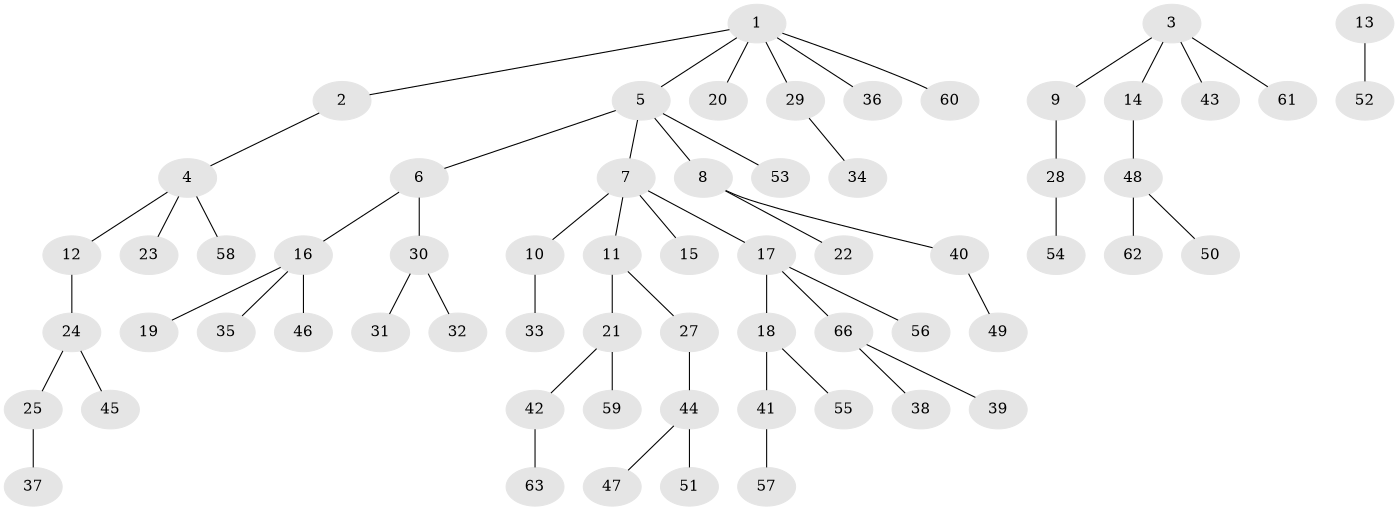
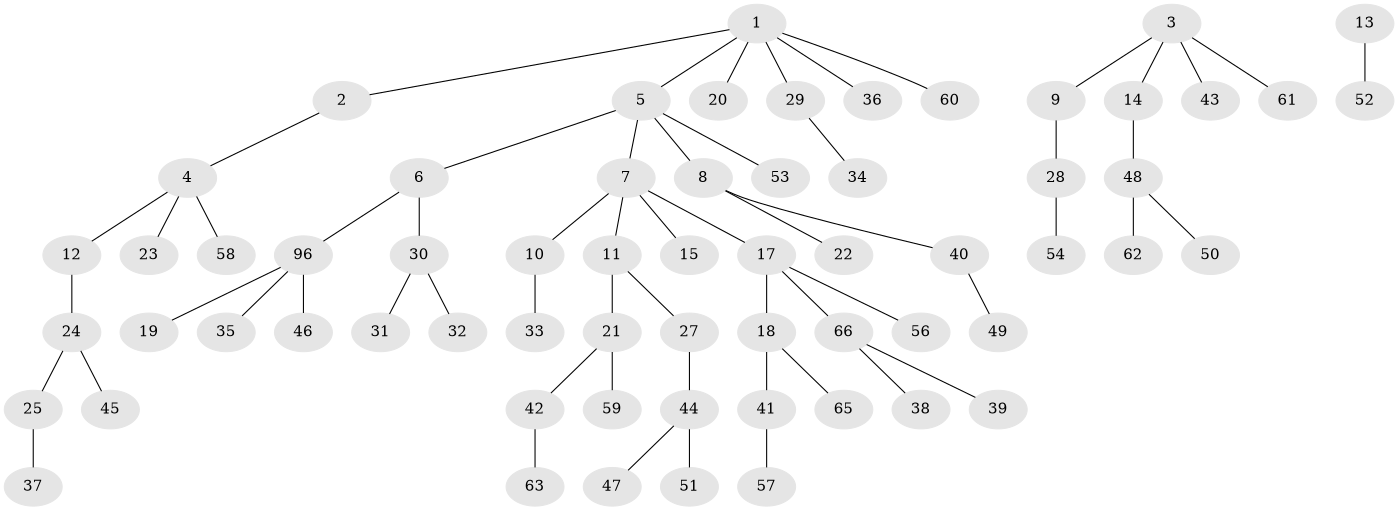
node "16": label "16" -> "96"
node "55": label "55" -> "65"
